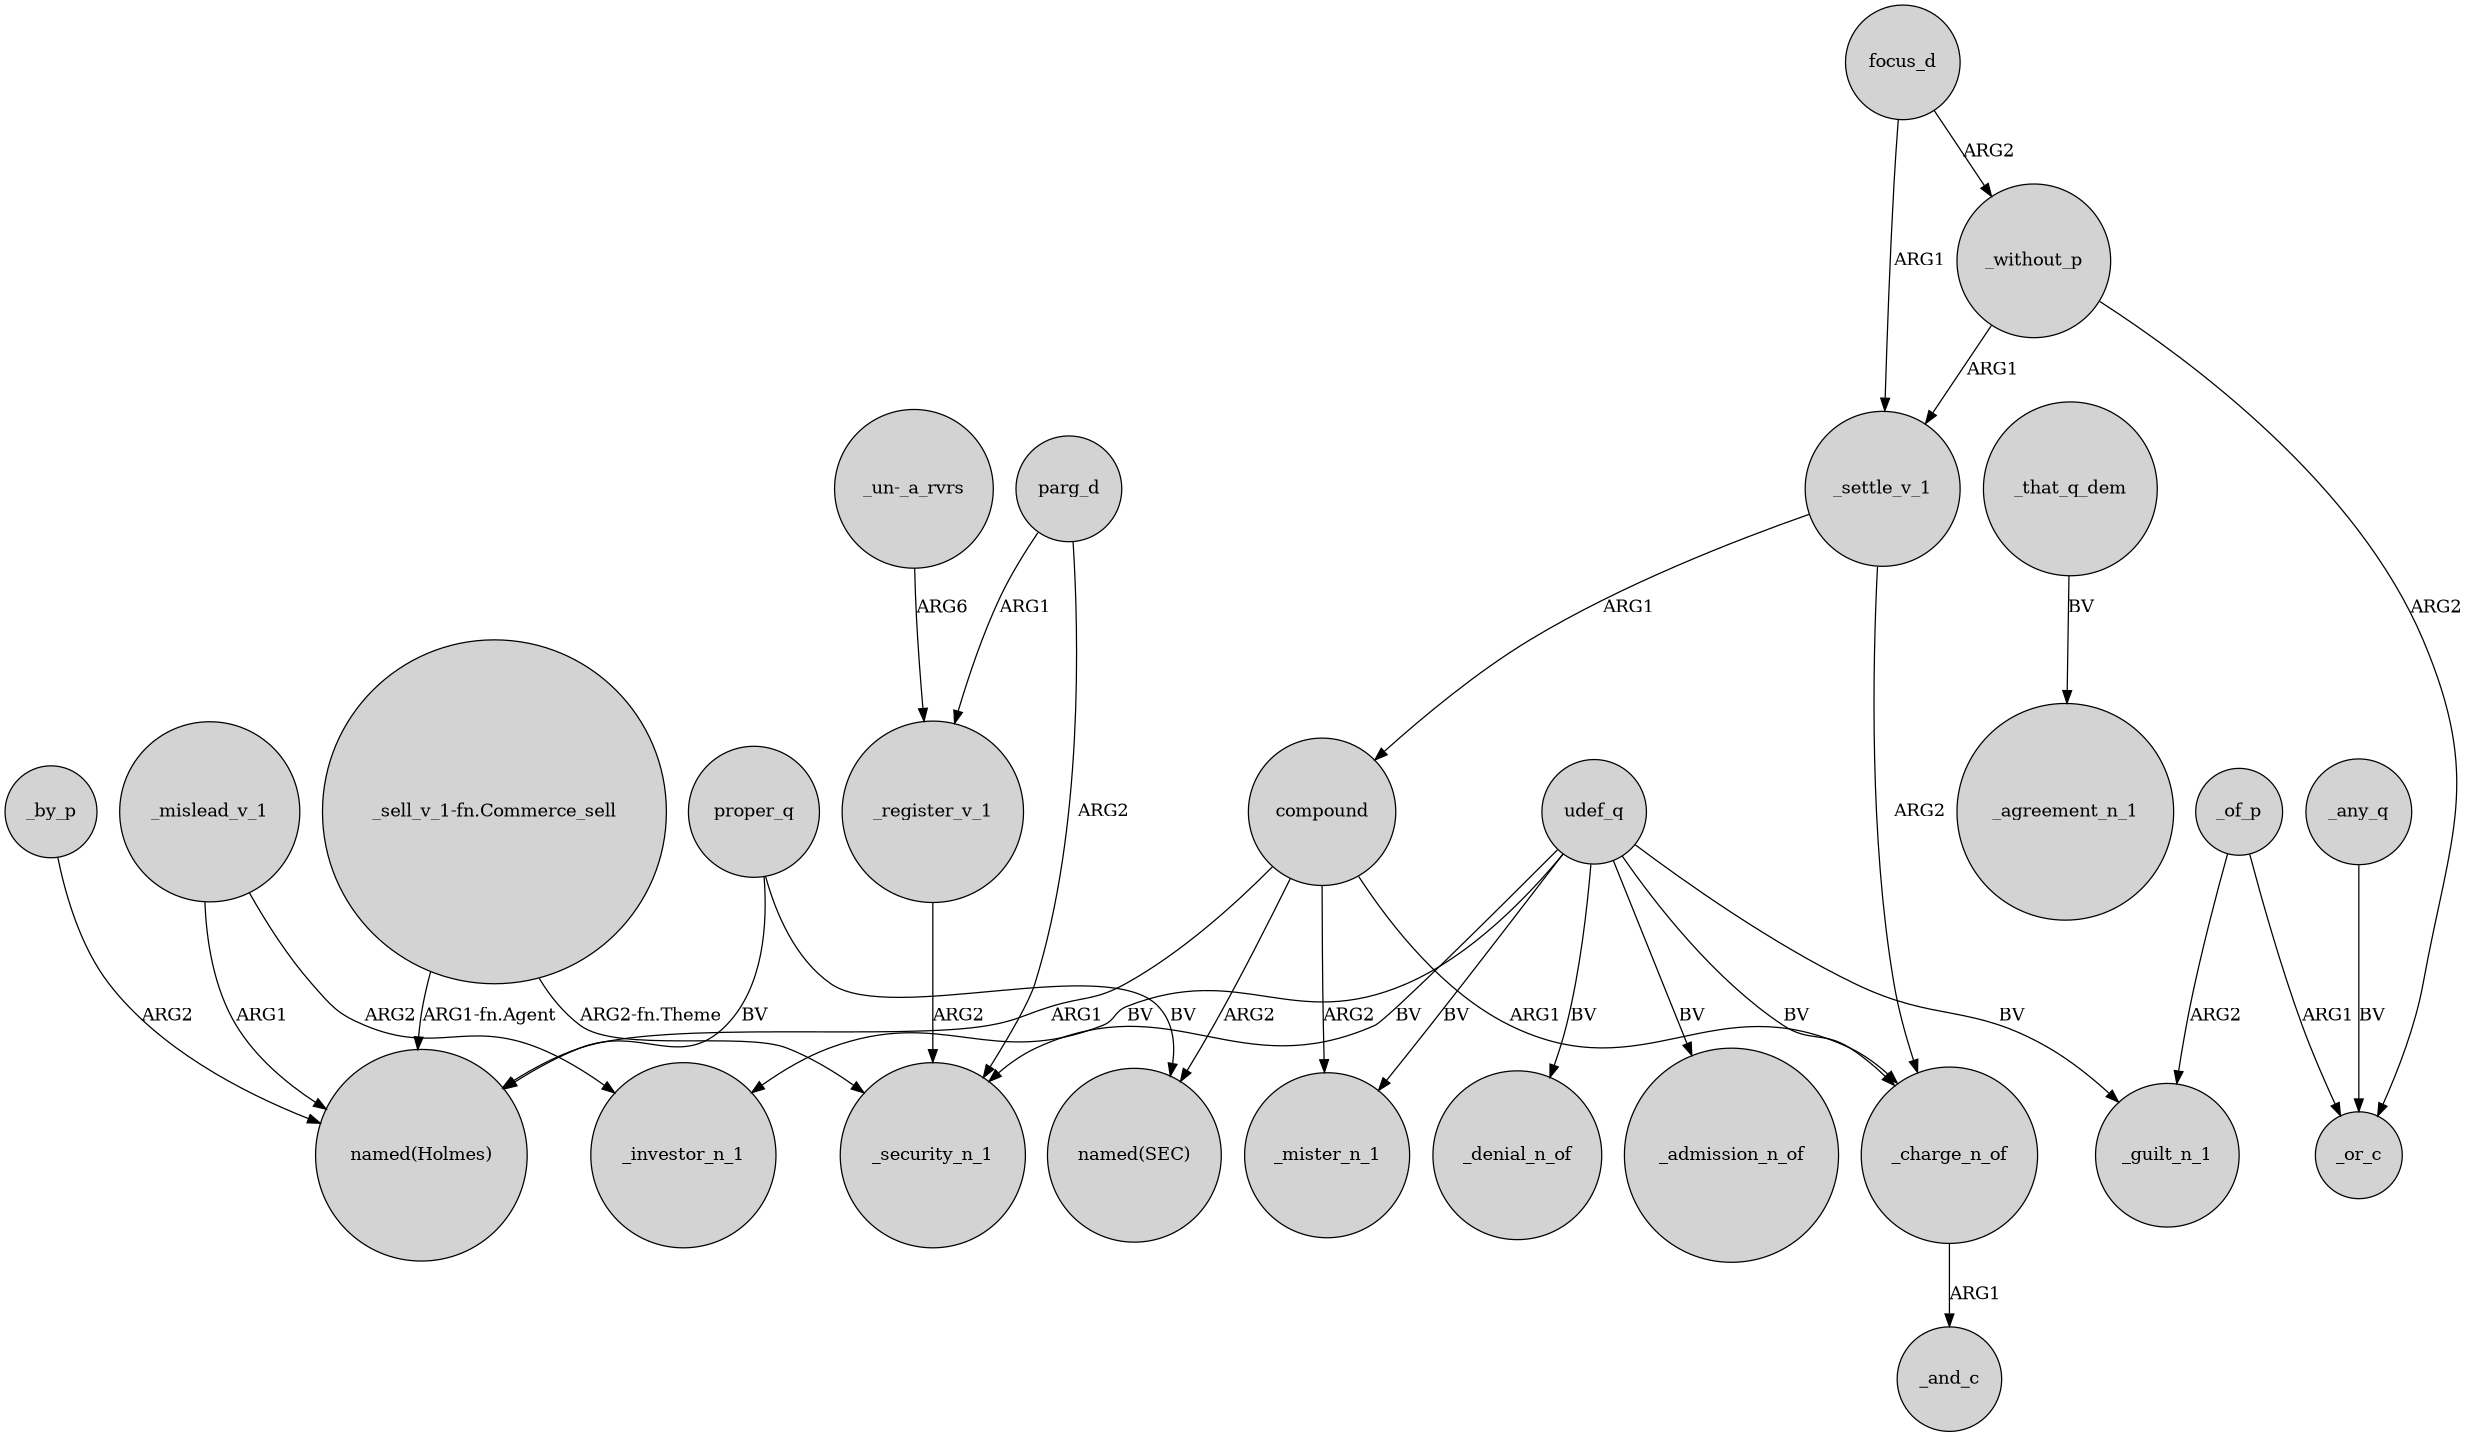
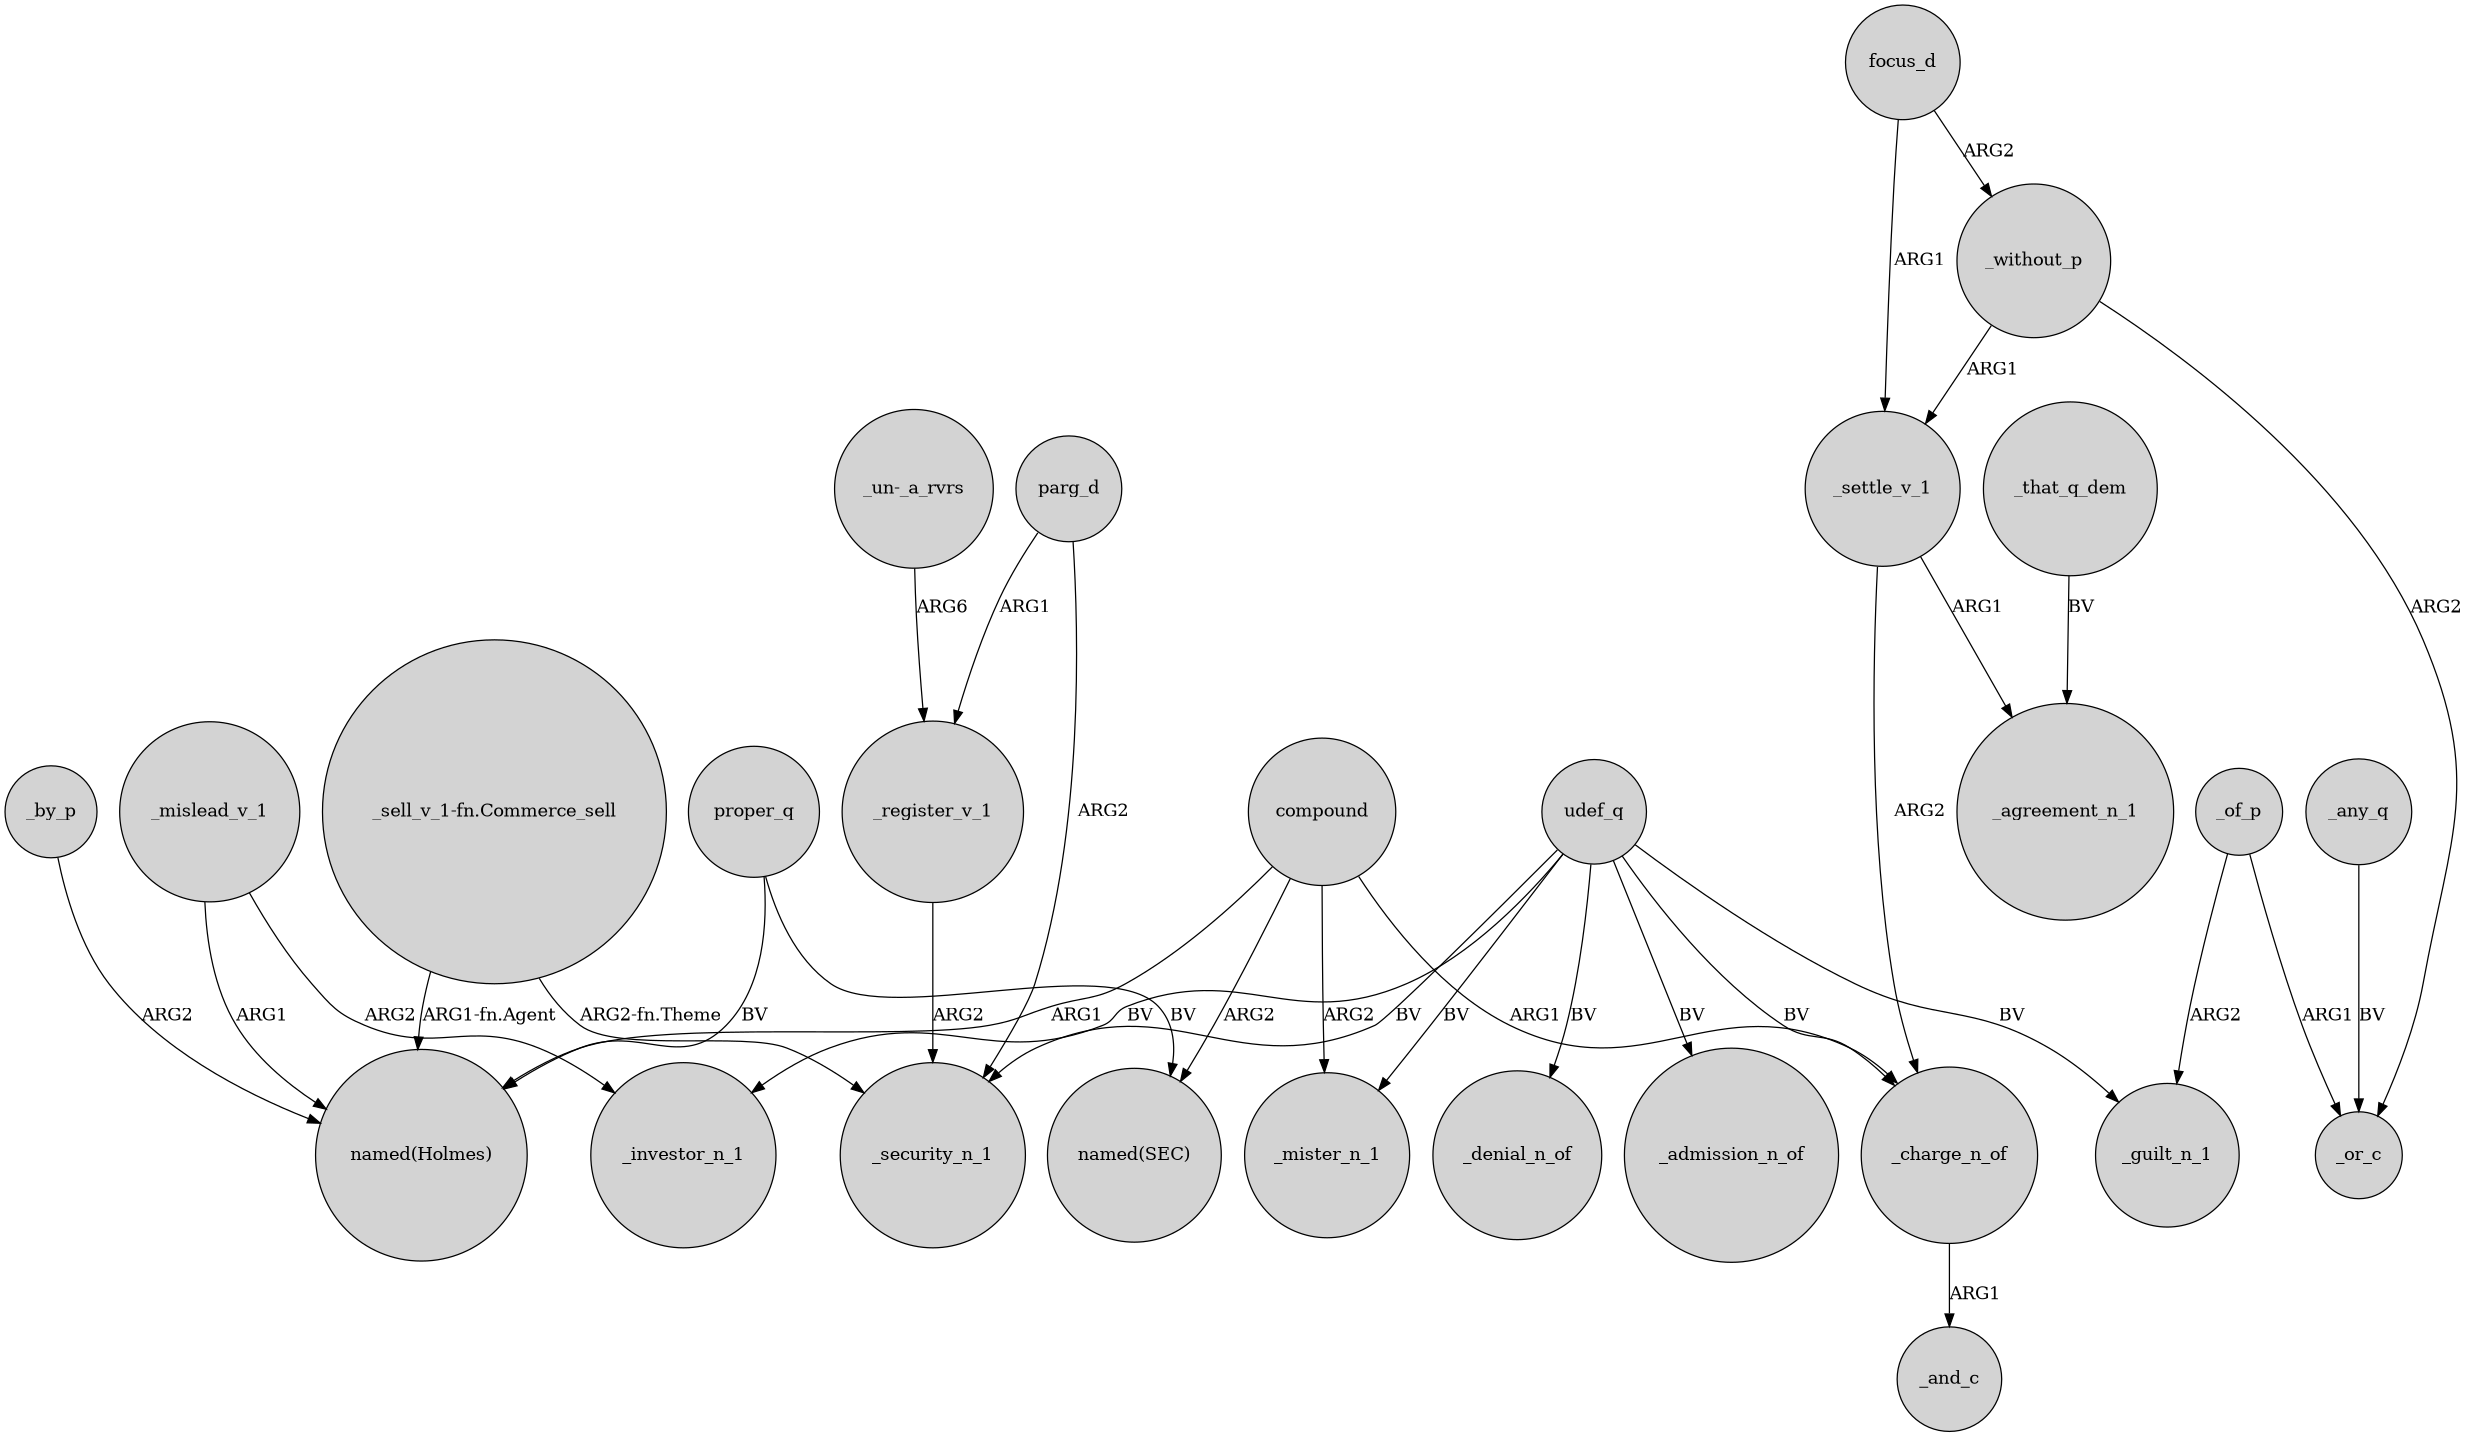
edge "_settle_v_1" -> "compound": now "_settle_v_1" -> "_agreement_n_1"
